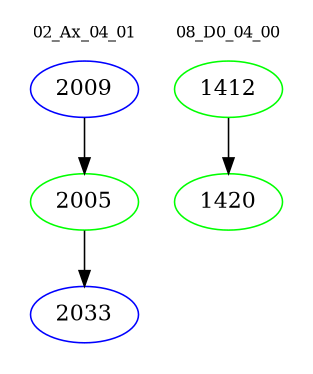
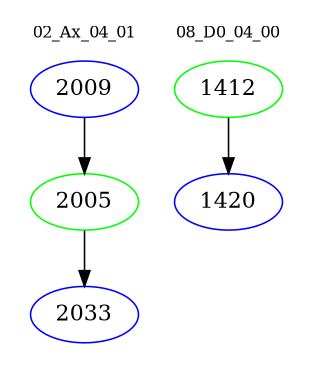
node "1420": color green -> blue
